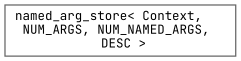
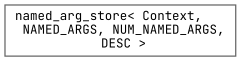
node "named_arg_store< Context, NUM_ARGS, NUM_NAMED_ARGS, DESC >": label "named_arg_store< Context, NUM_ARGS, NUM_NAMED_ARGS, DESC >" -> "named_arg_store< Context, NAMED_ARGS, NUM_NAMED_ARGS, DESC >"
